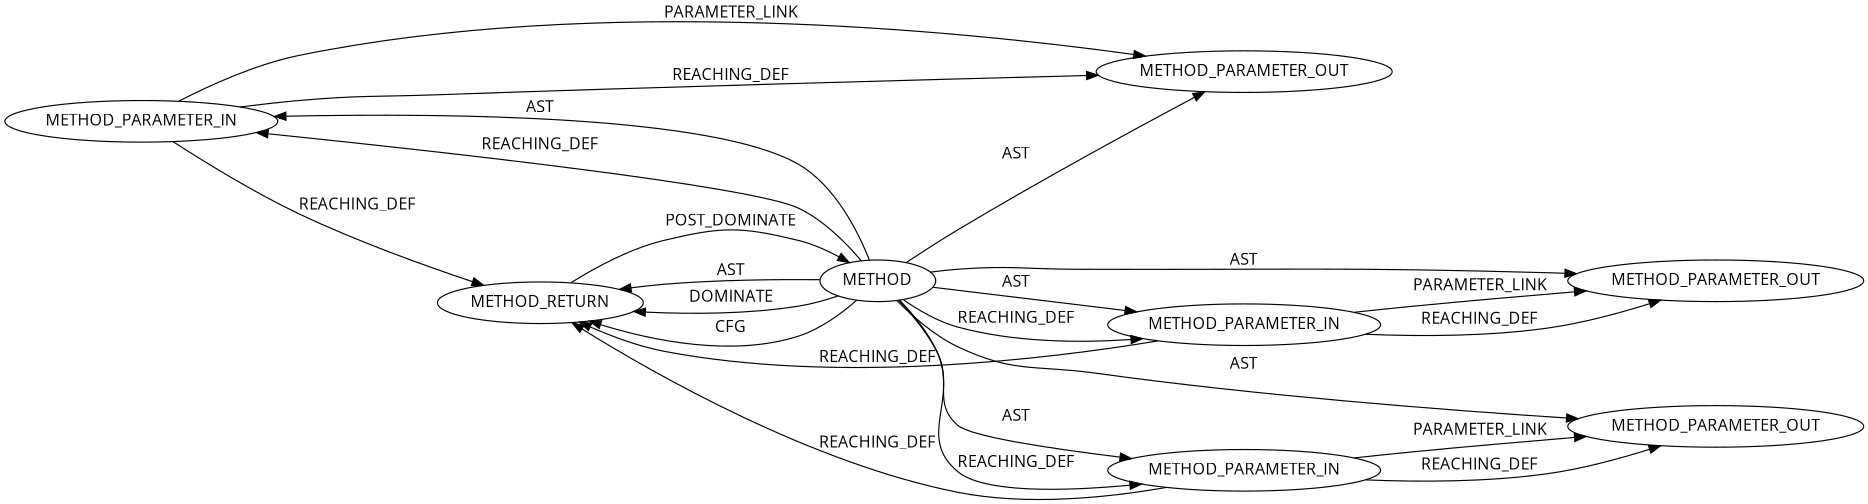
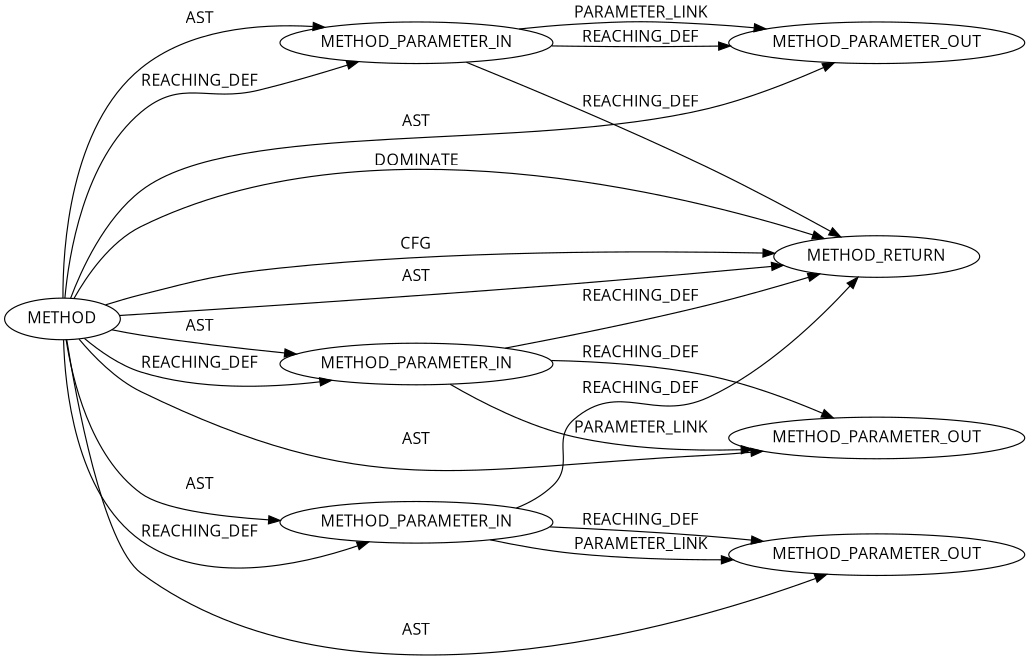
edge "METHOD_RETURN" -> "METHOD": removed, label "POST_DOMINATE"
